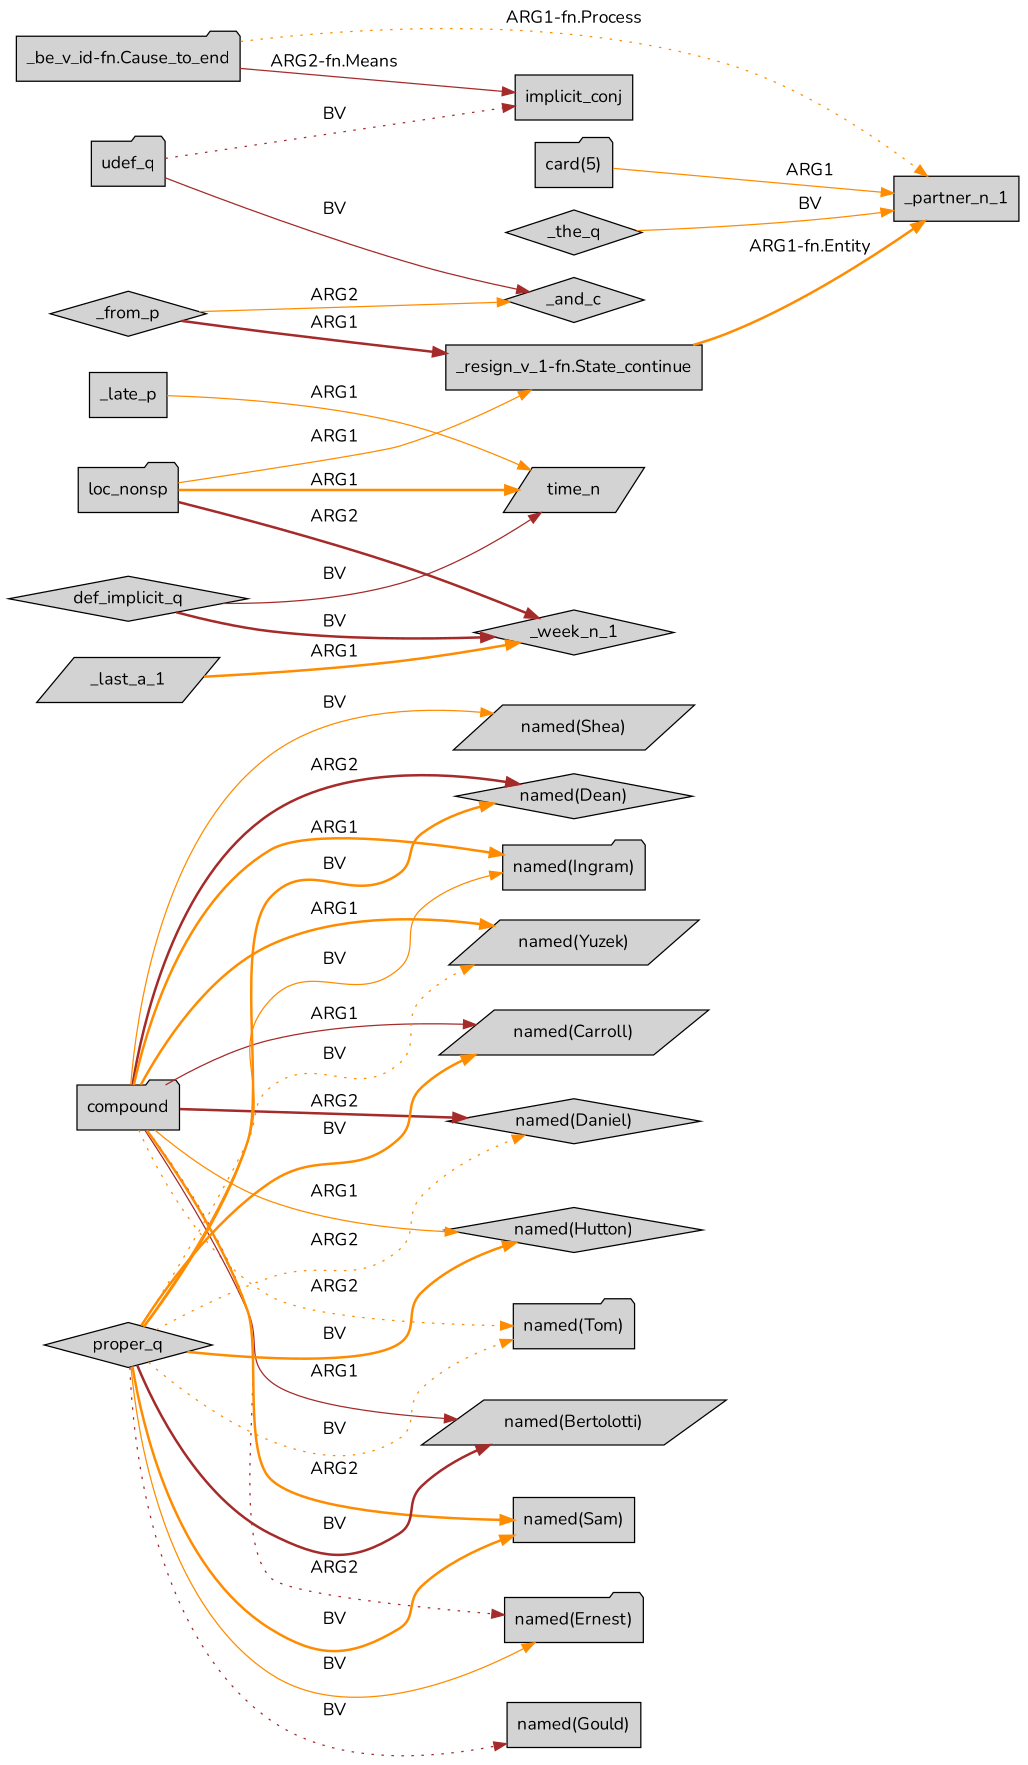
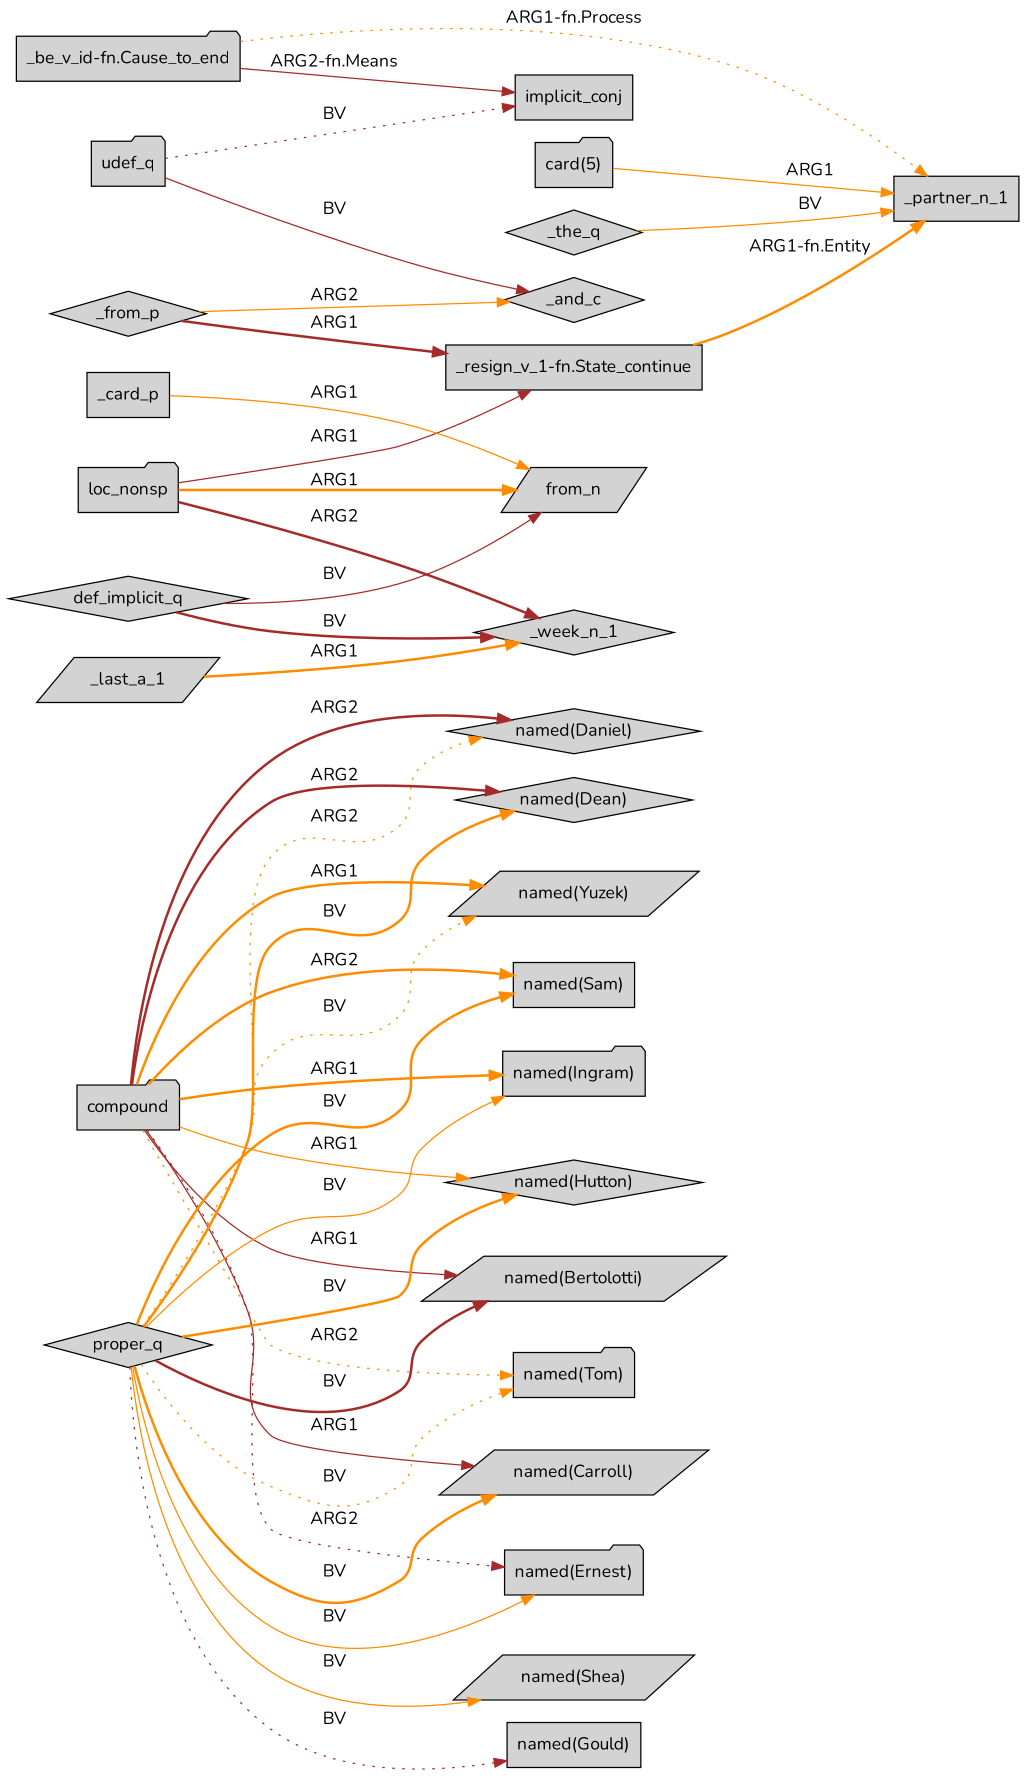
node "_late_p": label "_late_p" -> "_card_p"
edge "loc_nonsp" -> "_resign_v_1-fn.State_continue": color darkorange -> brown
node "time_n": label "time_n" -> "from_n"
edge "compound" -> "named(Shea)": now "proper_q" -> "named(Shea)"
